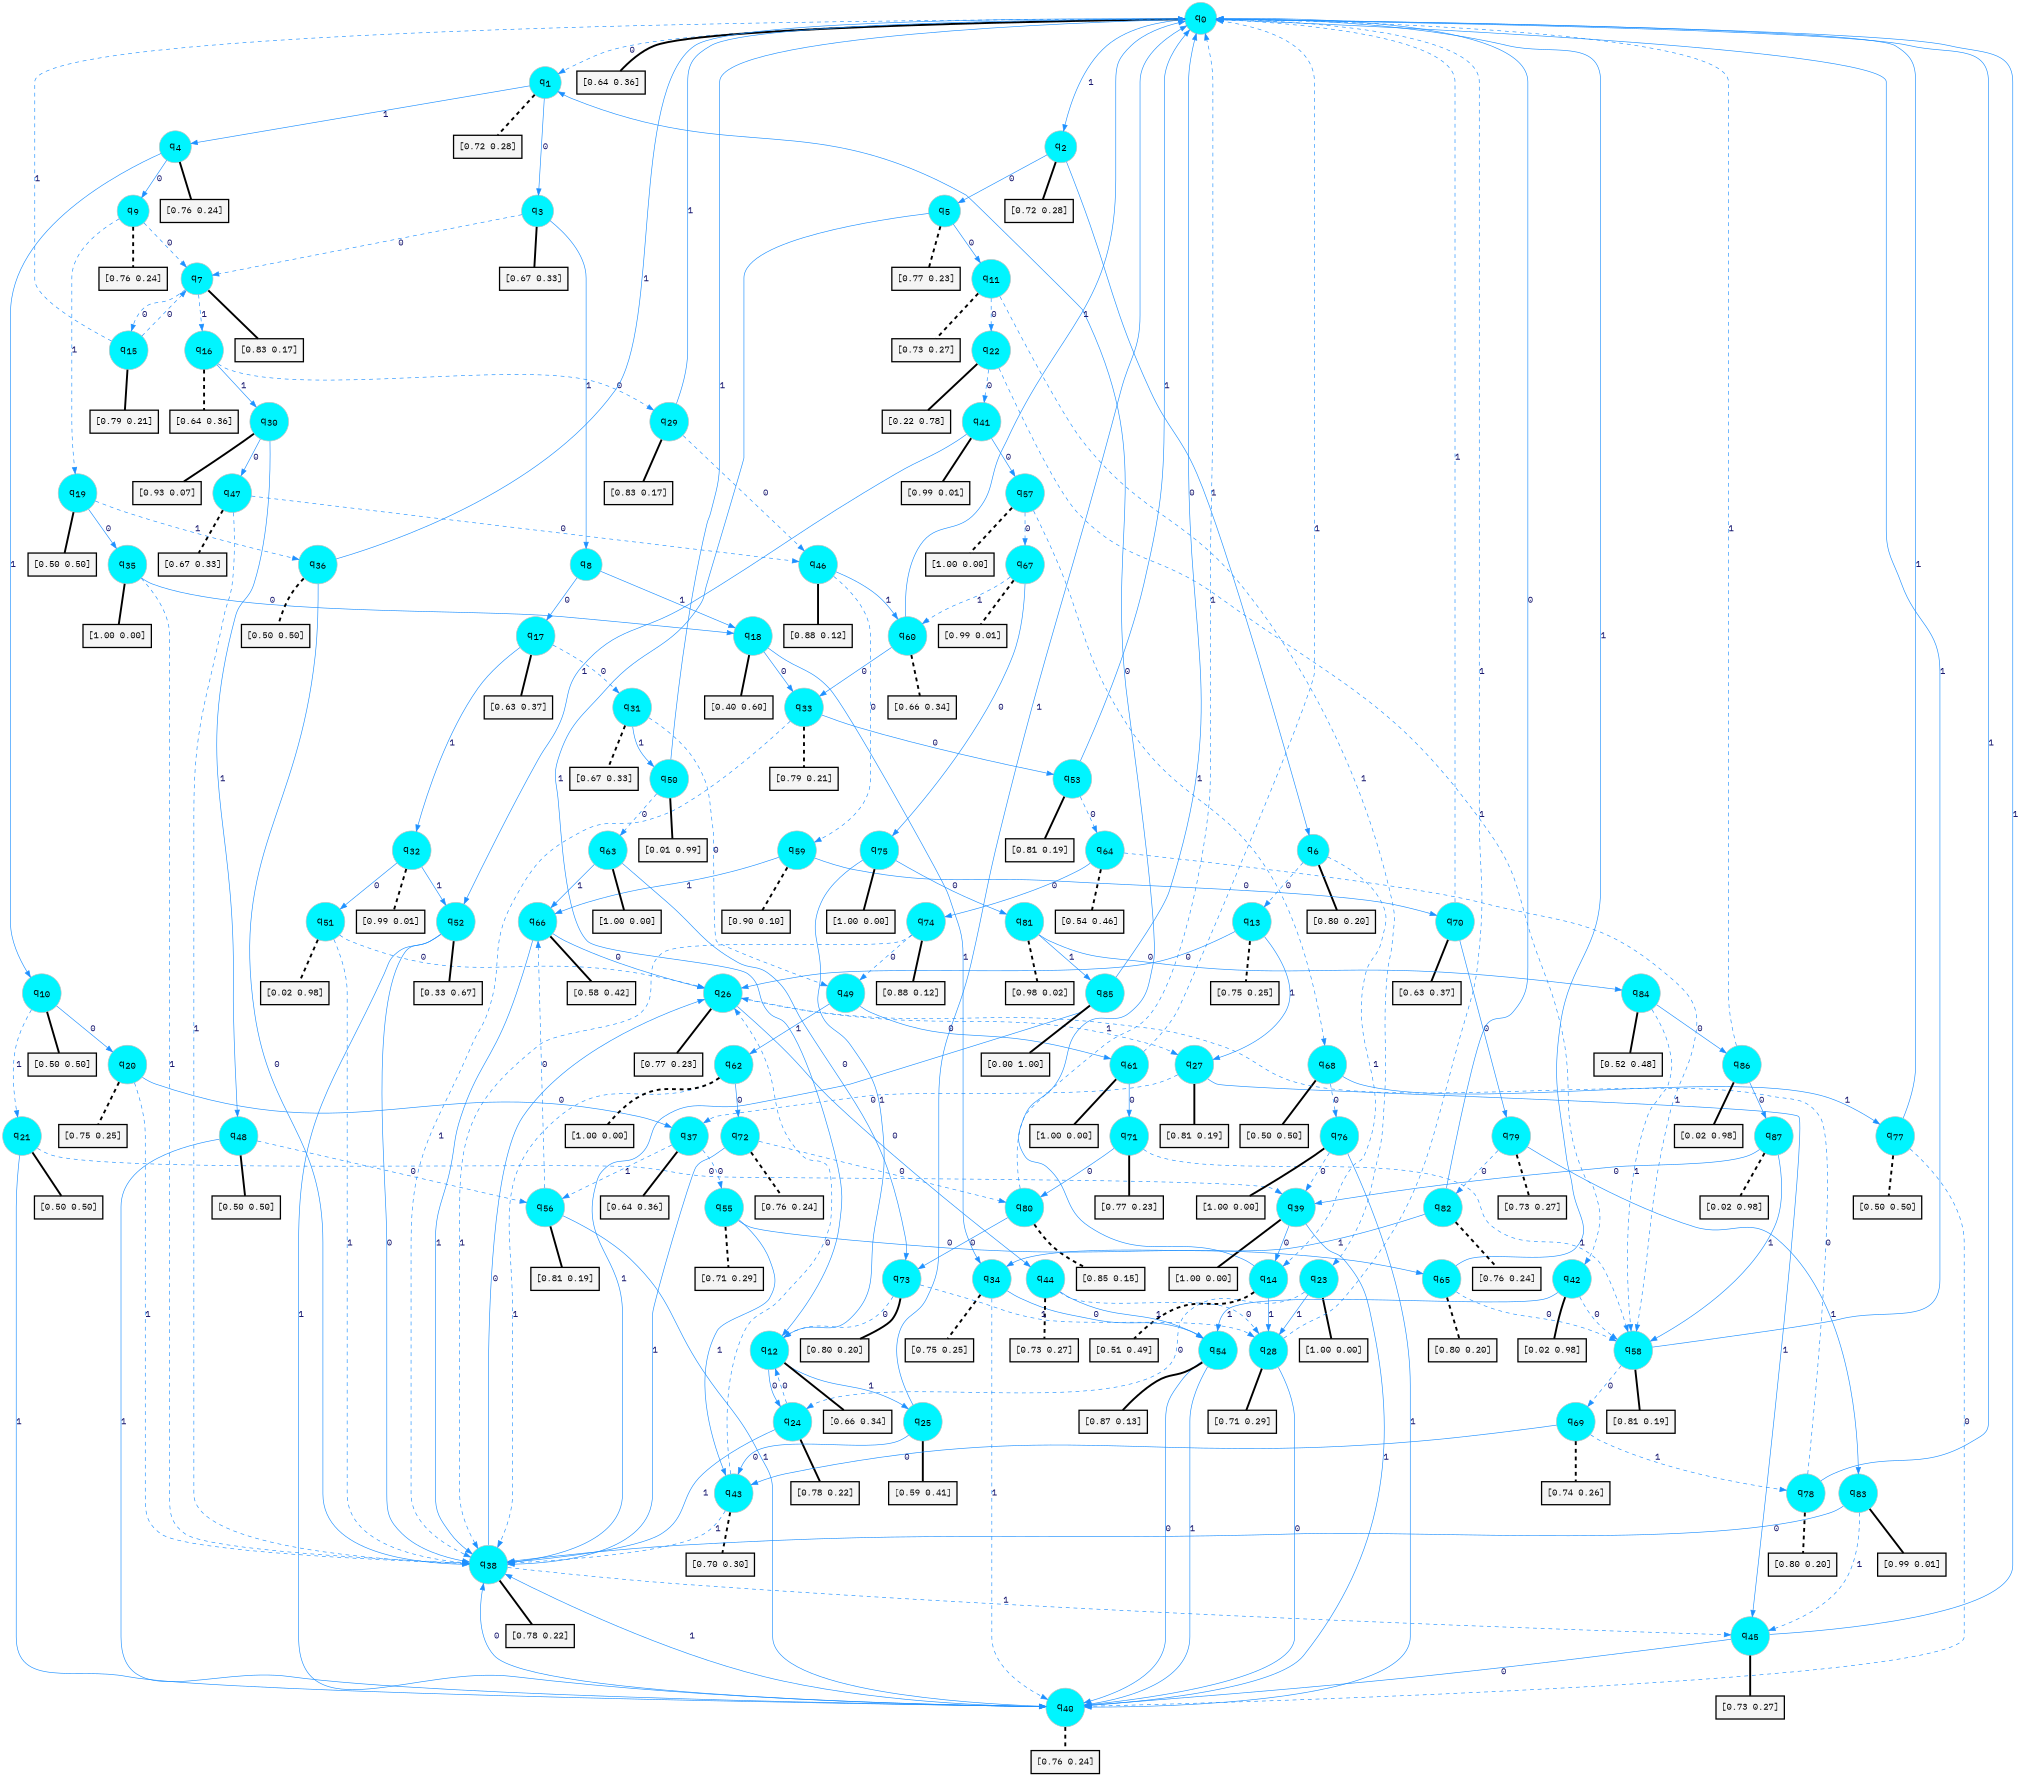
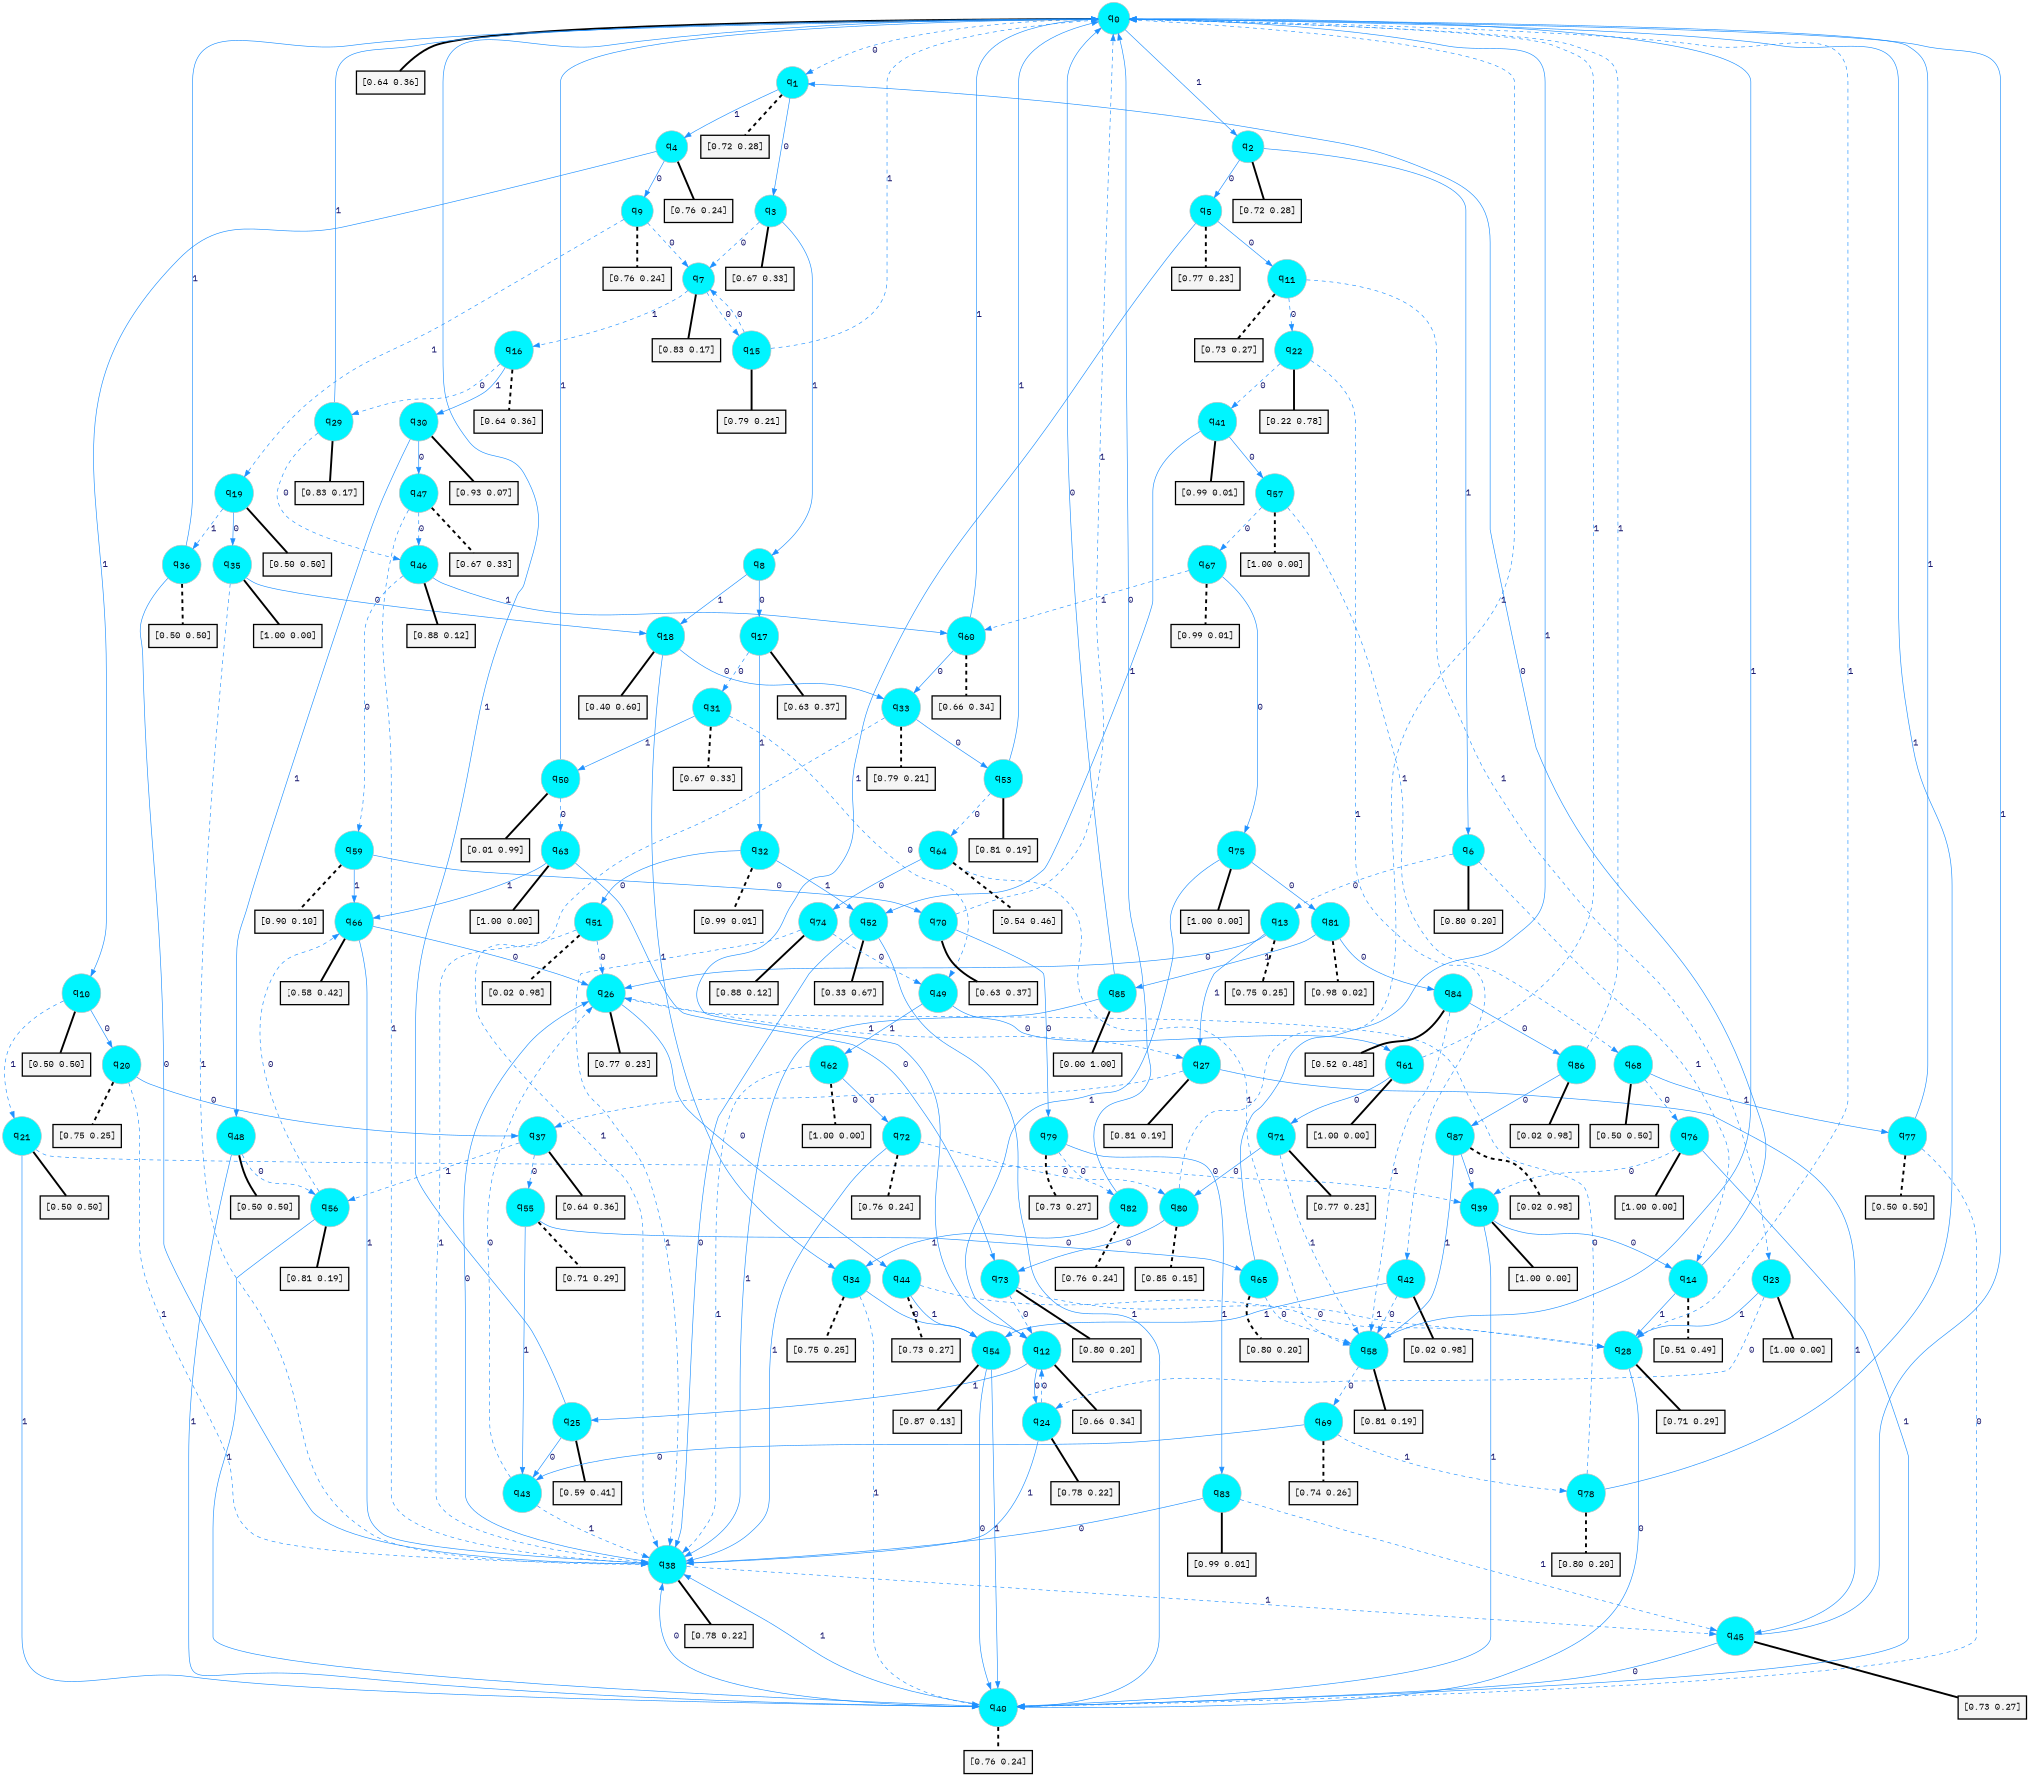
node "[0.70 0.30]": removed
